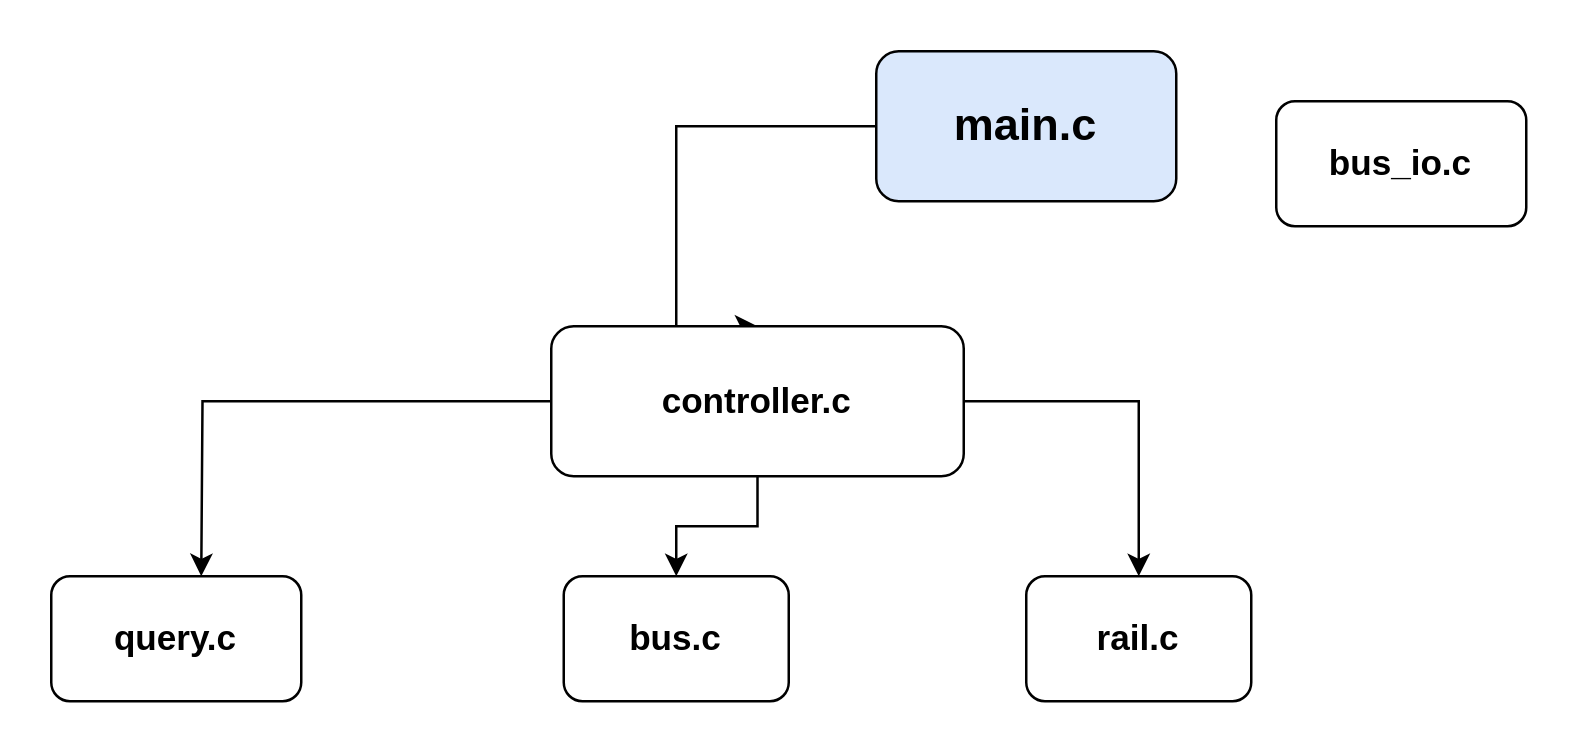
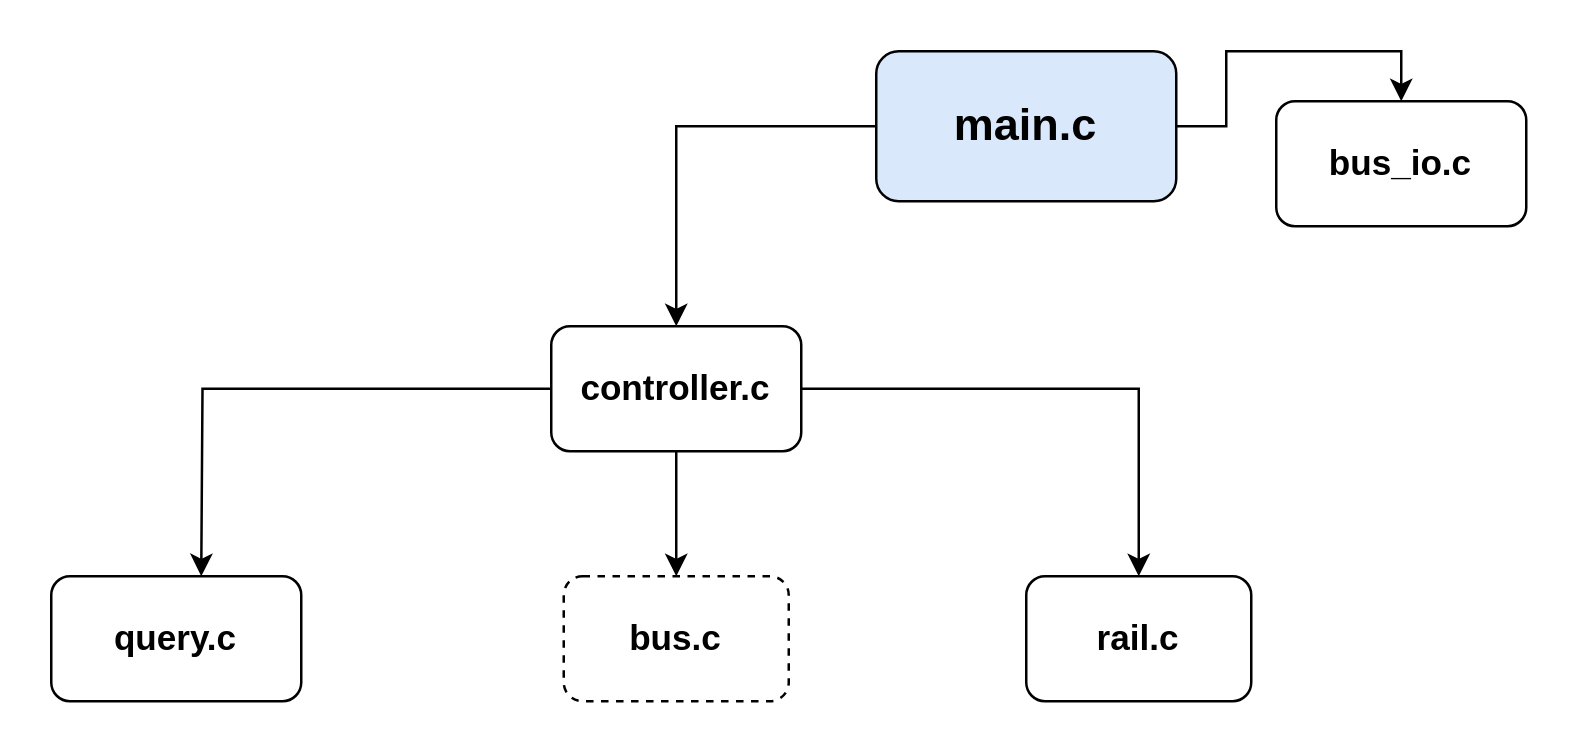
edge "main.c" -> "bus_io.c": added
node "controller.c": size 413x150 -> 250x125
node "bus.c": style solid -> dashed
